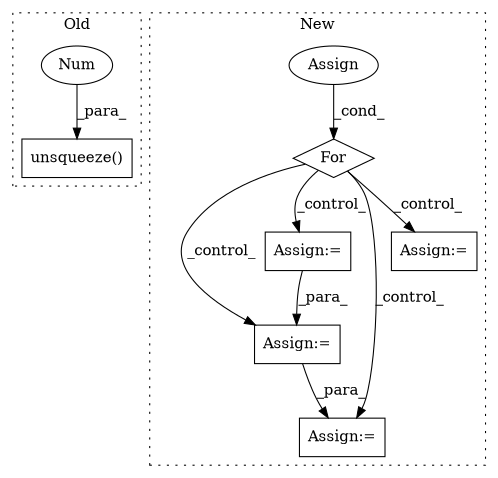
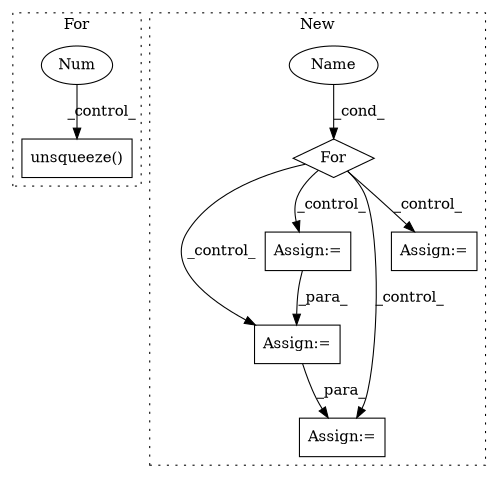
cluster "Old": label "Old" -> "For"
node "Assign": label "Assign" -> "Name"
edge "Num" -> "unsqueeze()": label "_para_" -> "_control_"
